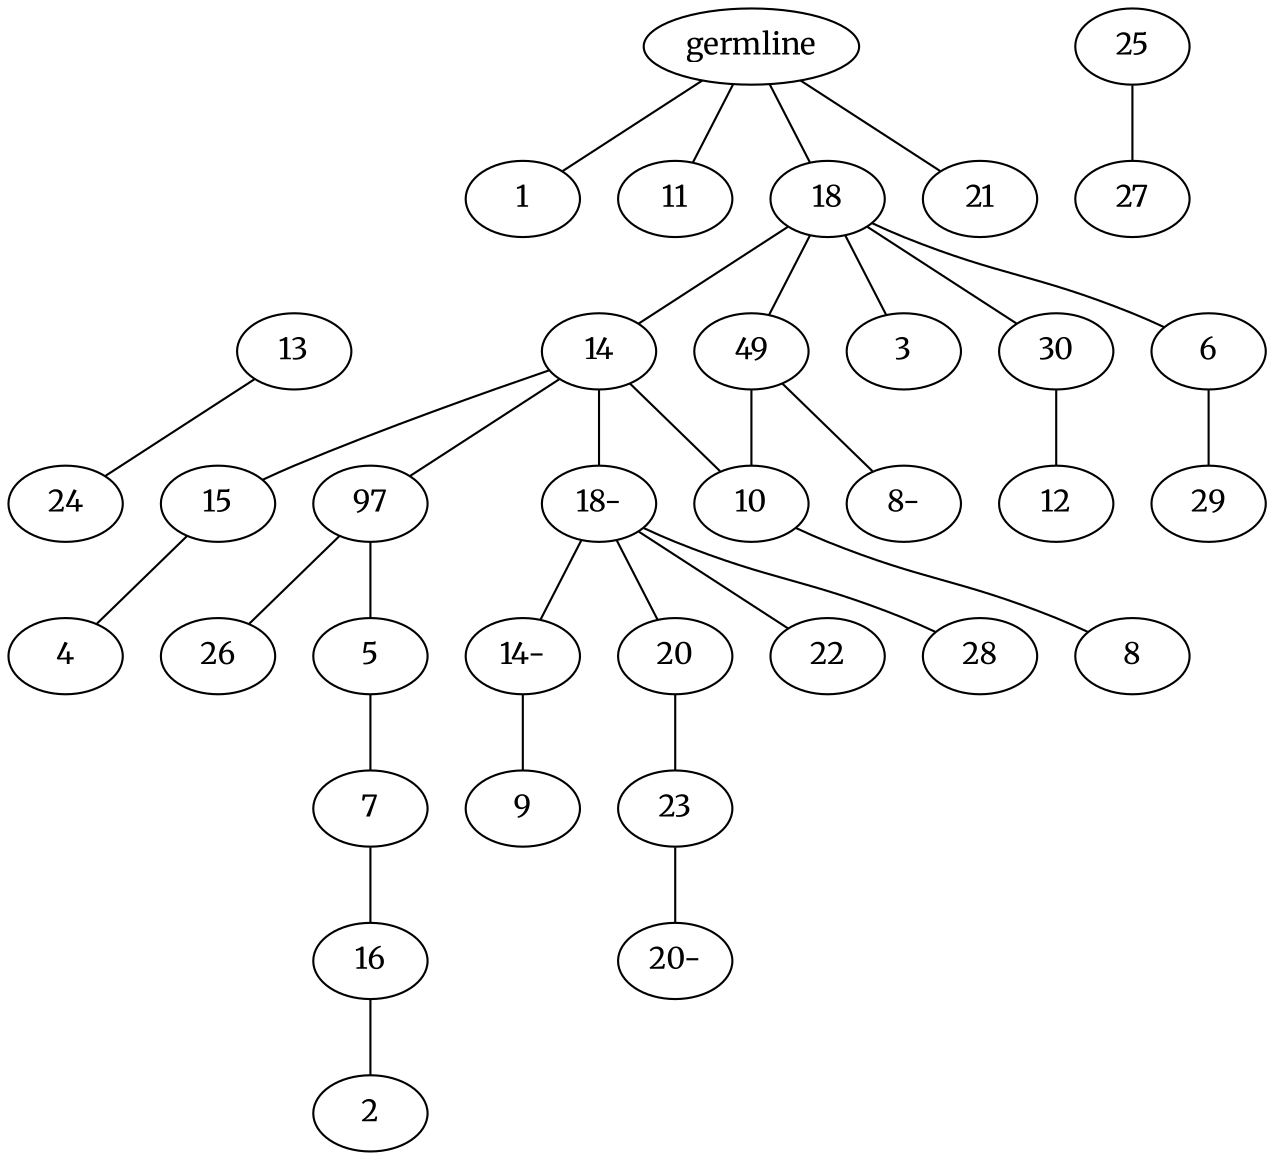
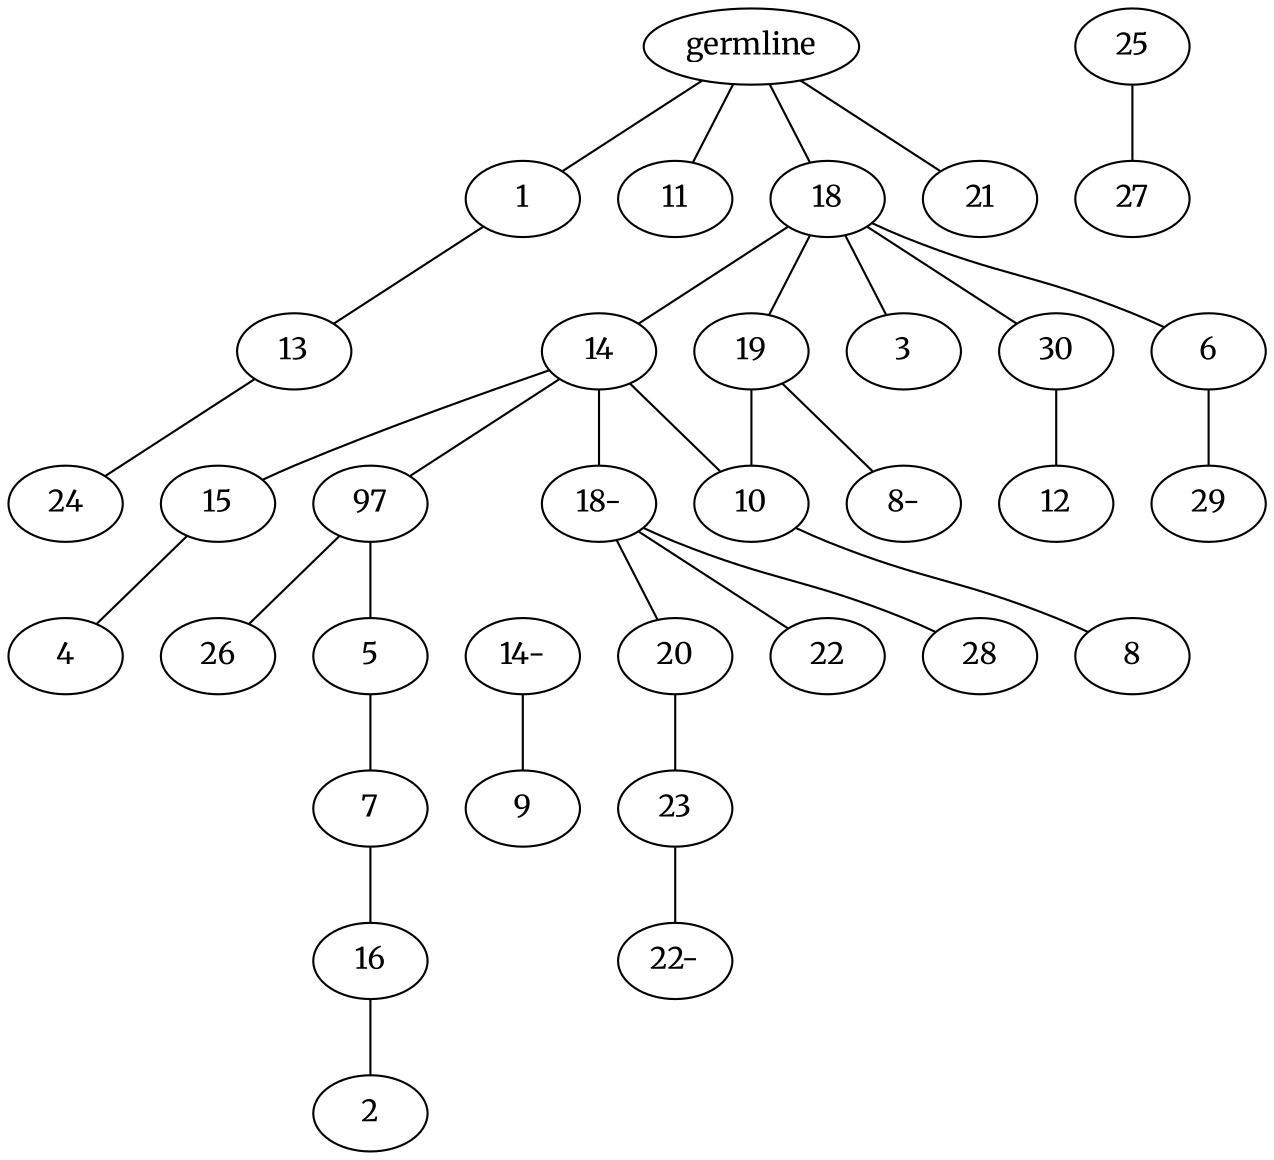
edge "1" -- "13": added
node "49": label "49" -> "19"
edge "18-" -- "14-": removed
node "20-": label "20-" -> "22-"
